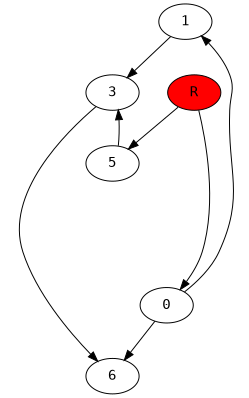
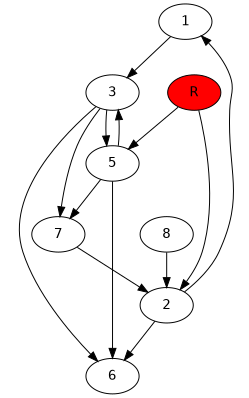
edge "3" -> "5": added
node "7": added
node "8": added
edge "5" -> "6": added
node "0": label "0" -> "2"
